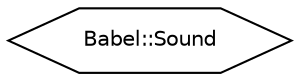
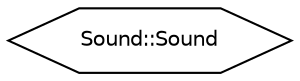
node "Babel::Sound": label "Babel::Sound" -> "Sound::Sound"
